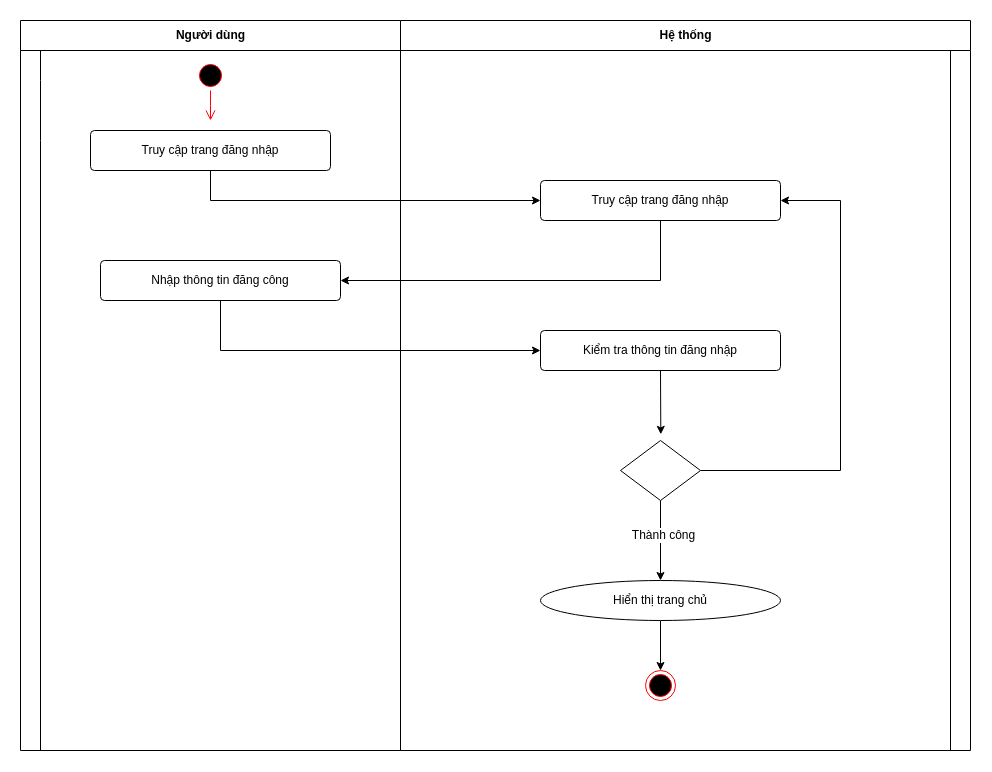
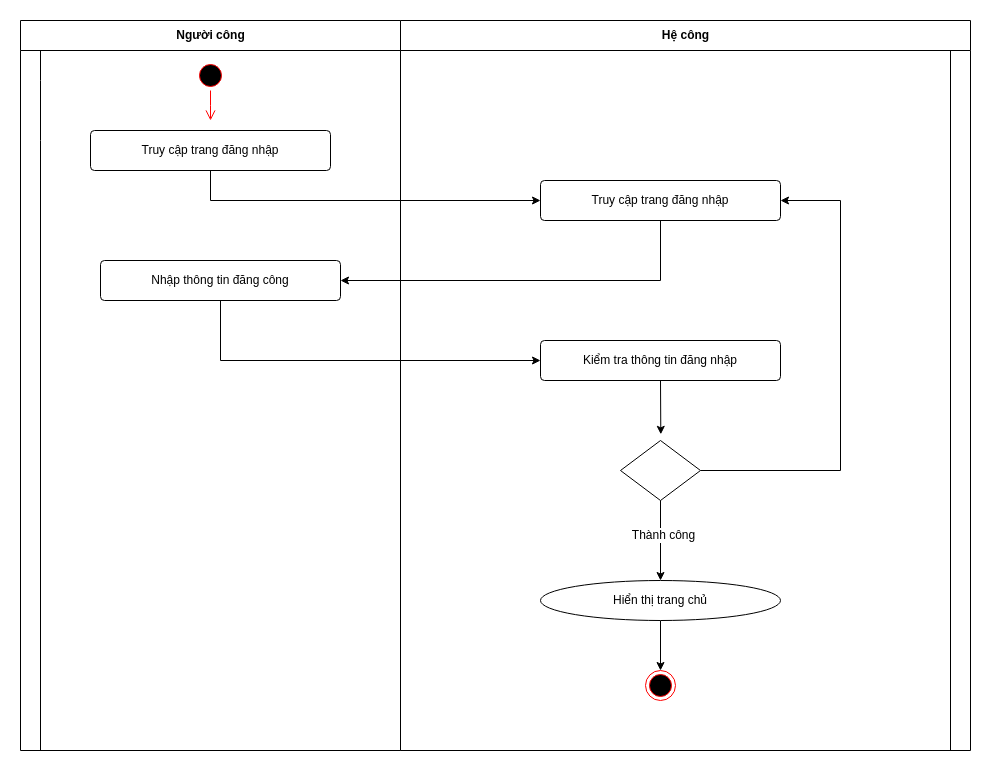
node "Người dùng": label "Người dùng" -> "Người công"
node "Hệ thống": label "Hệ thống" -> "Hệ công"
node "Kiểm tra thông tin đăng nhập": moved (661, 351) -> (661, 361)
